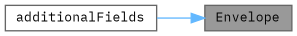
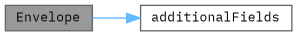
edge "additionalFields" -> "Envelope": reversed
